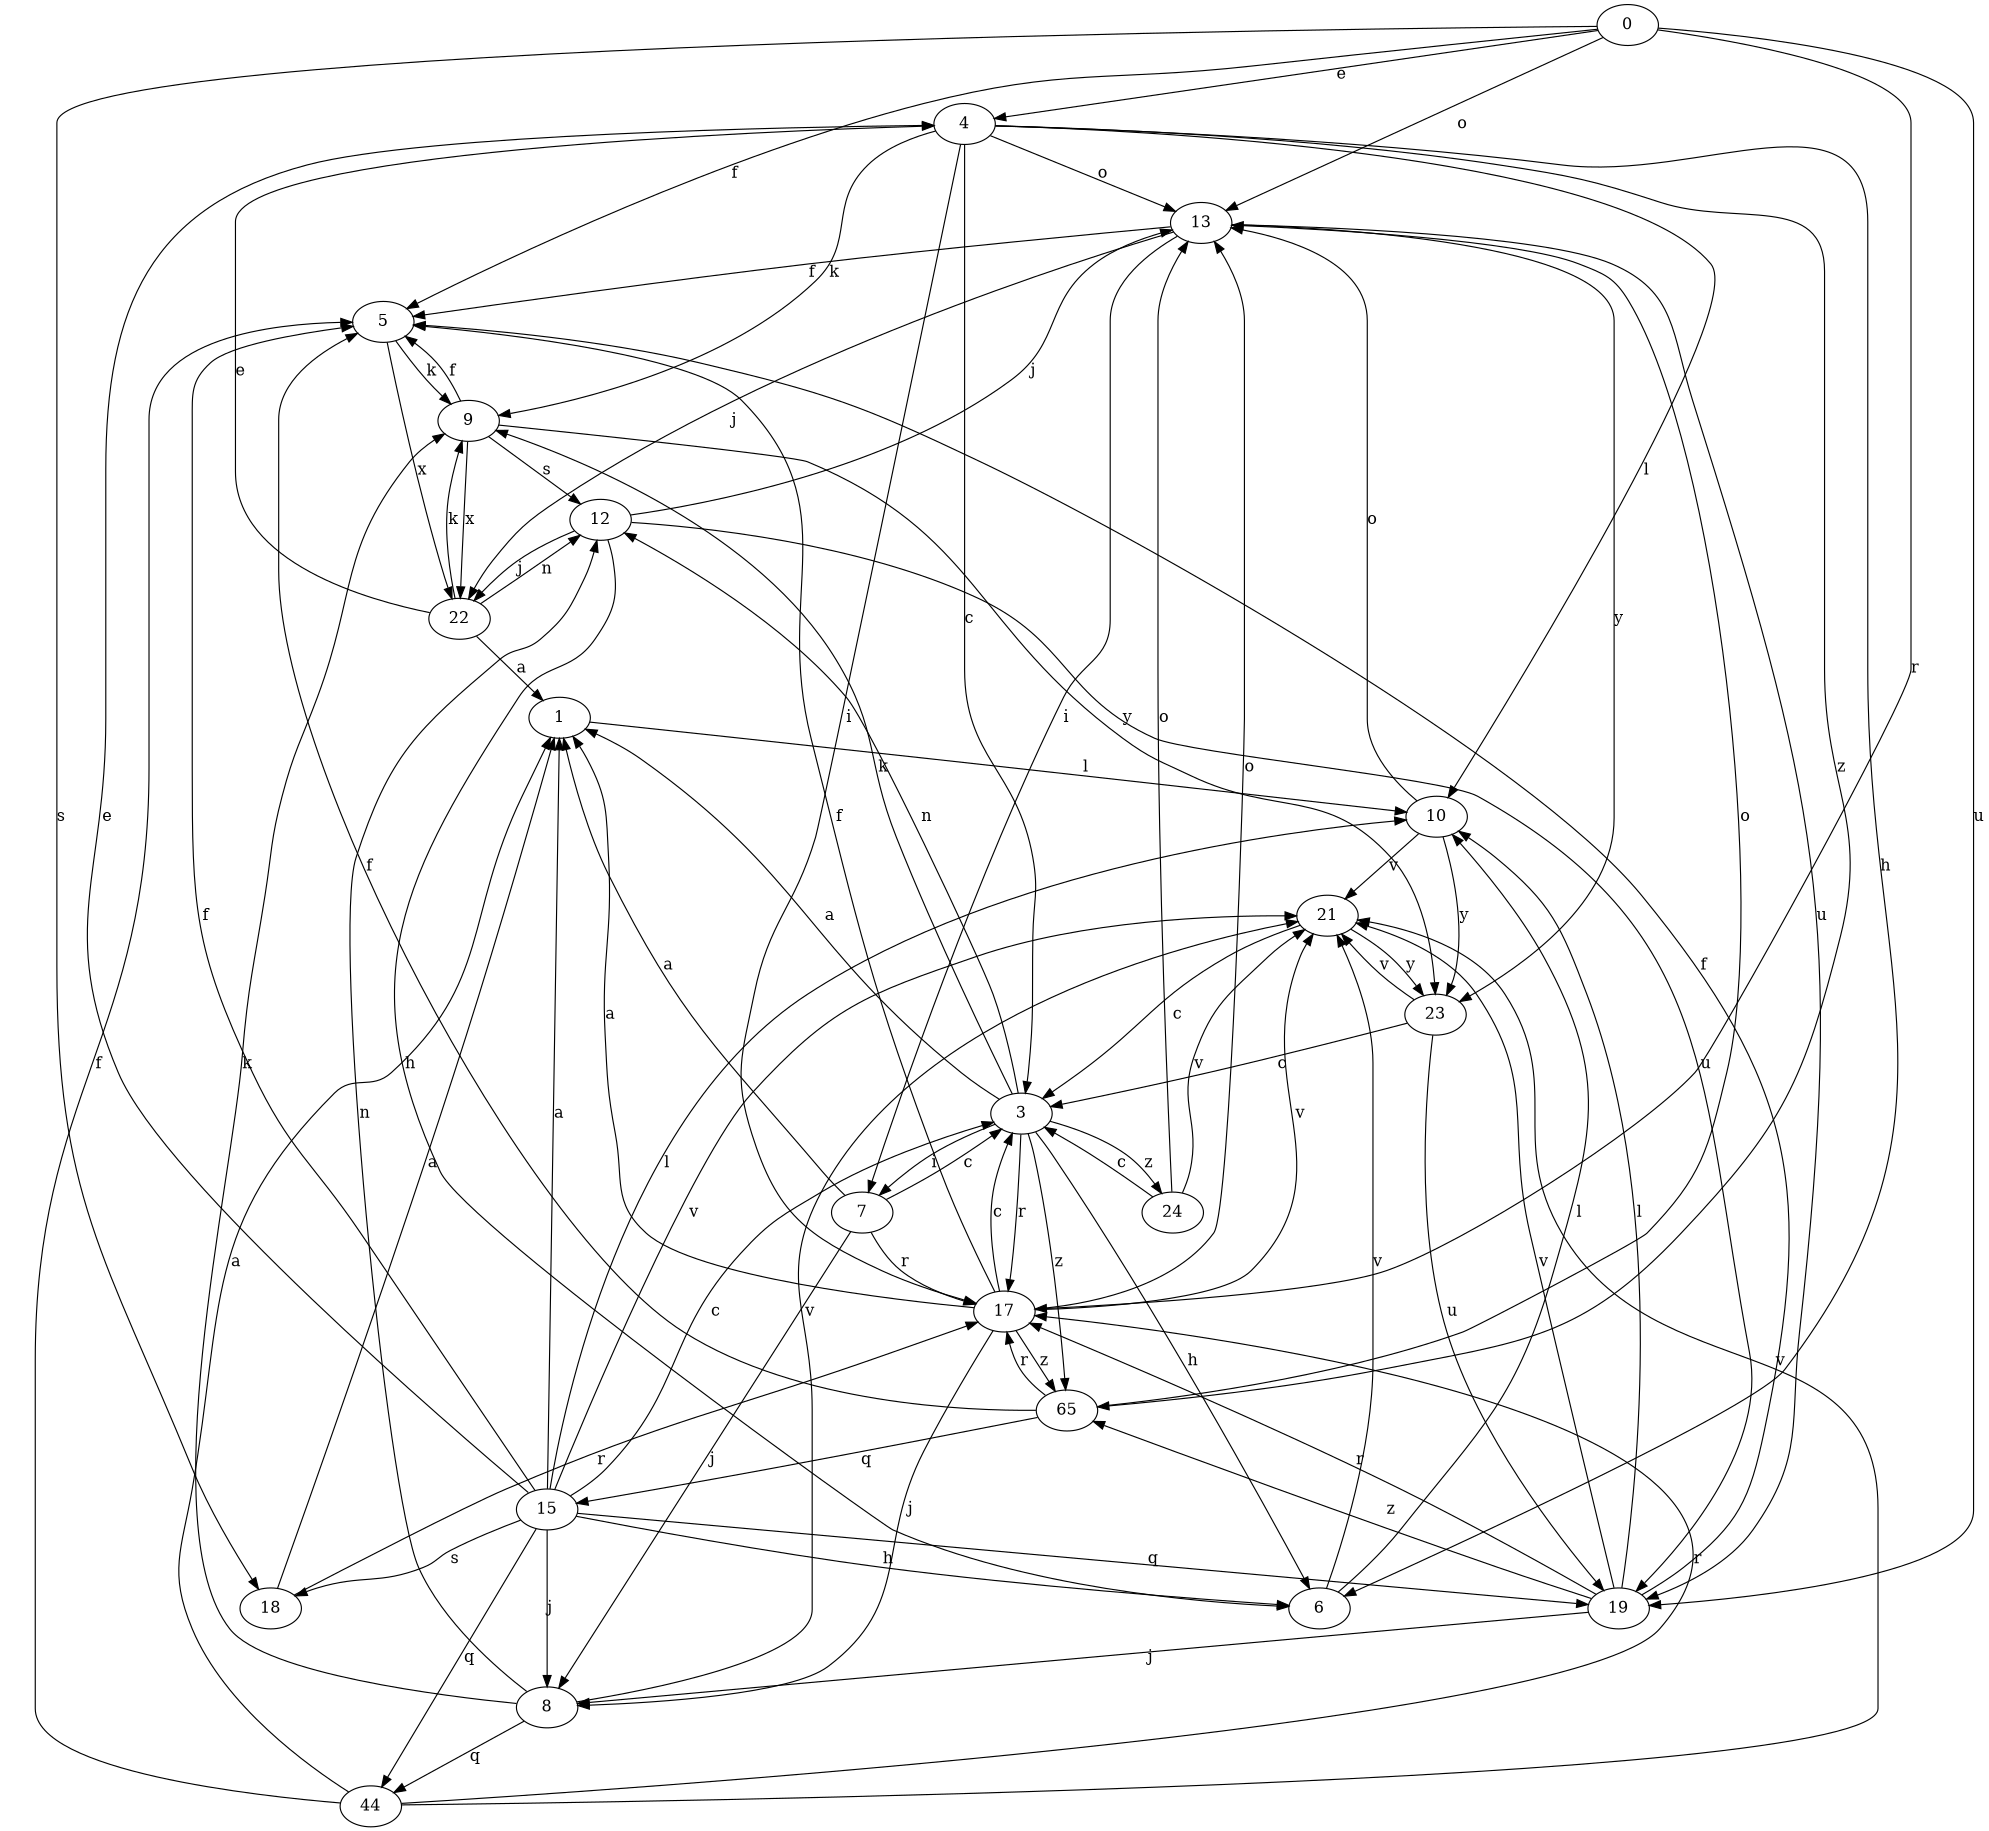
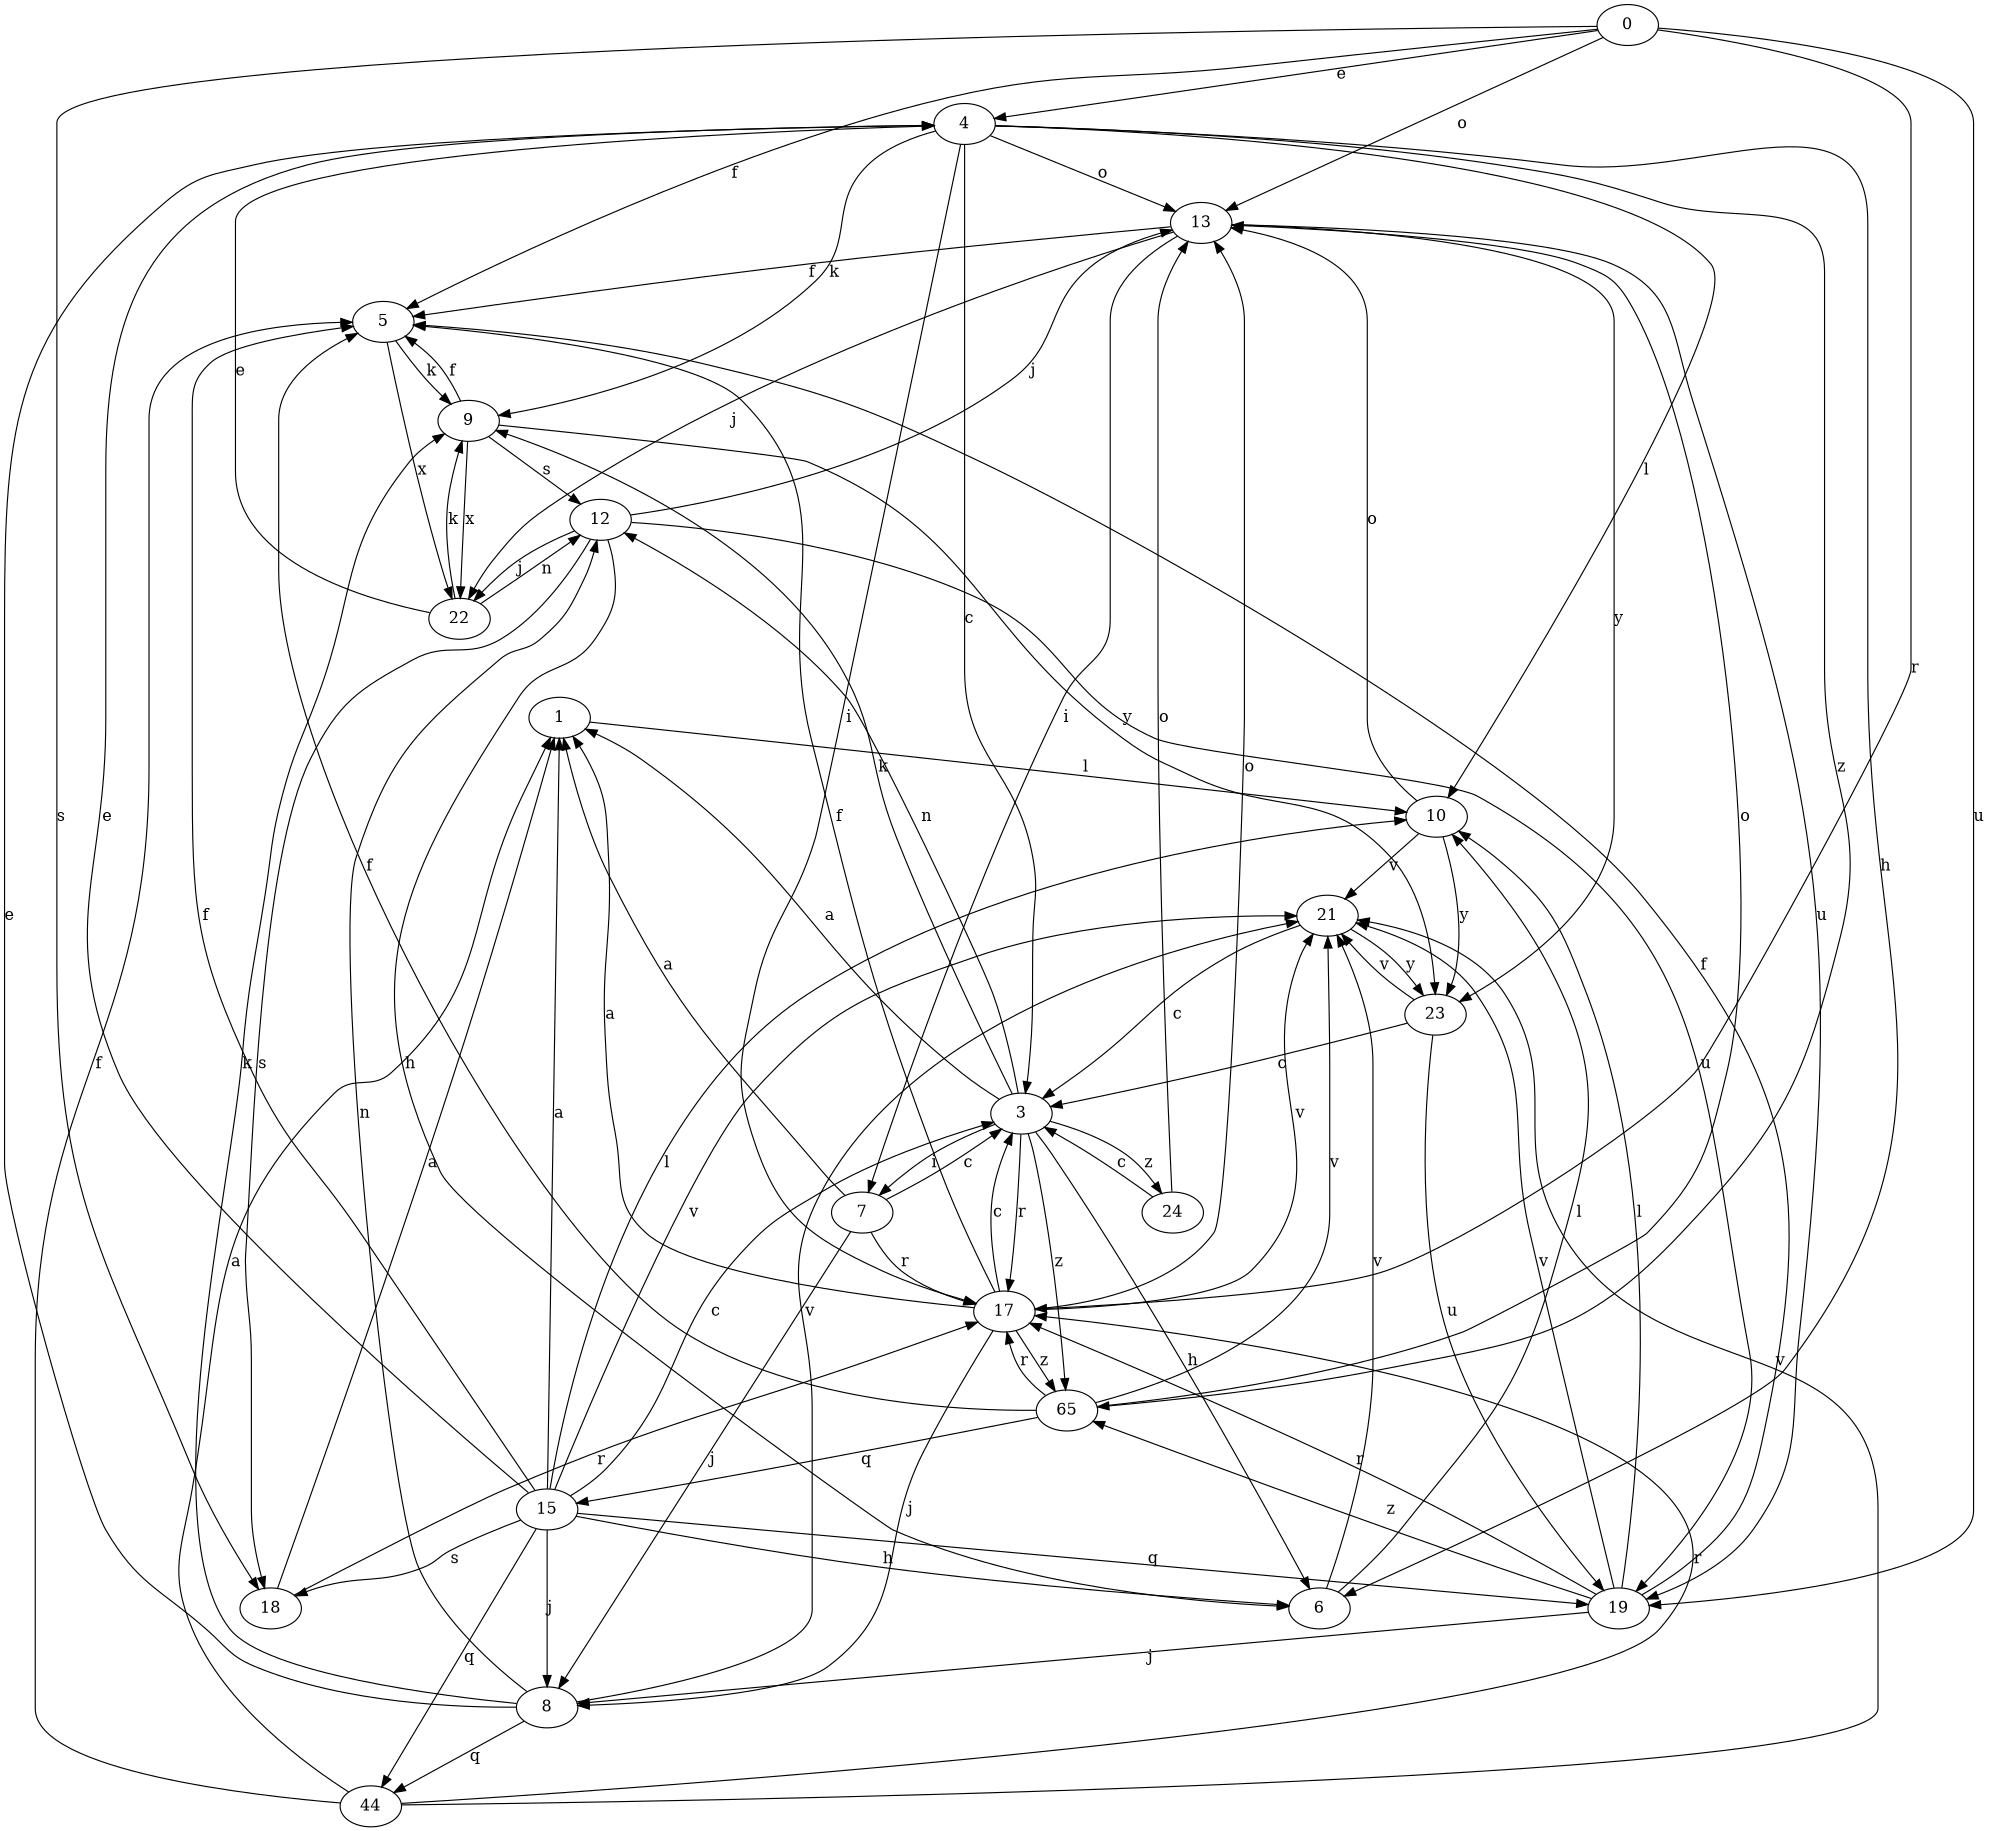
edge "22" -> "1": removed, label "a"
edge "8" -> "4": added, label "e"
edge "12" -> "18": added, label "s"
edge "24" -> "21": now "65" -> "21"
